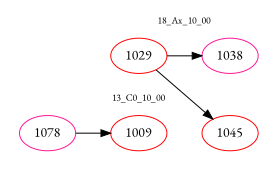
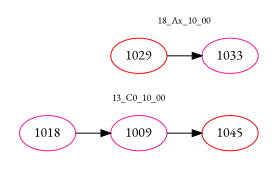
node "1038": label "1038" -> "1033"
edge "1029" -> "1045": now "1009" -> "1045"
node "1078": label "1078" -> "1018"
node "1009": color red -> deeppink
